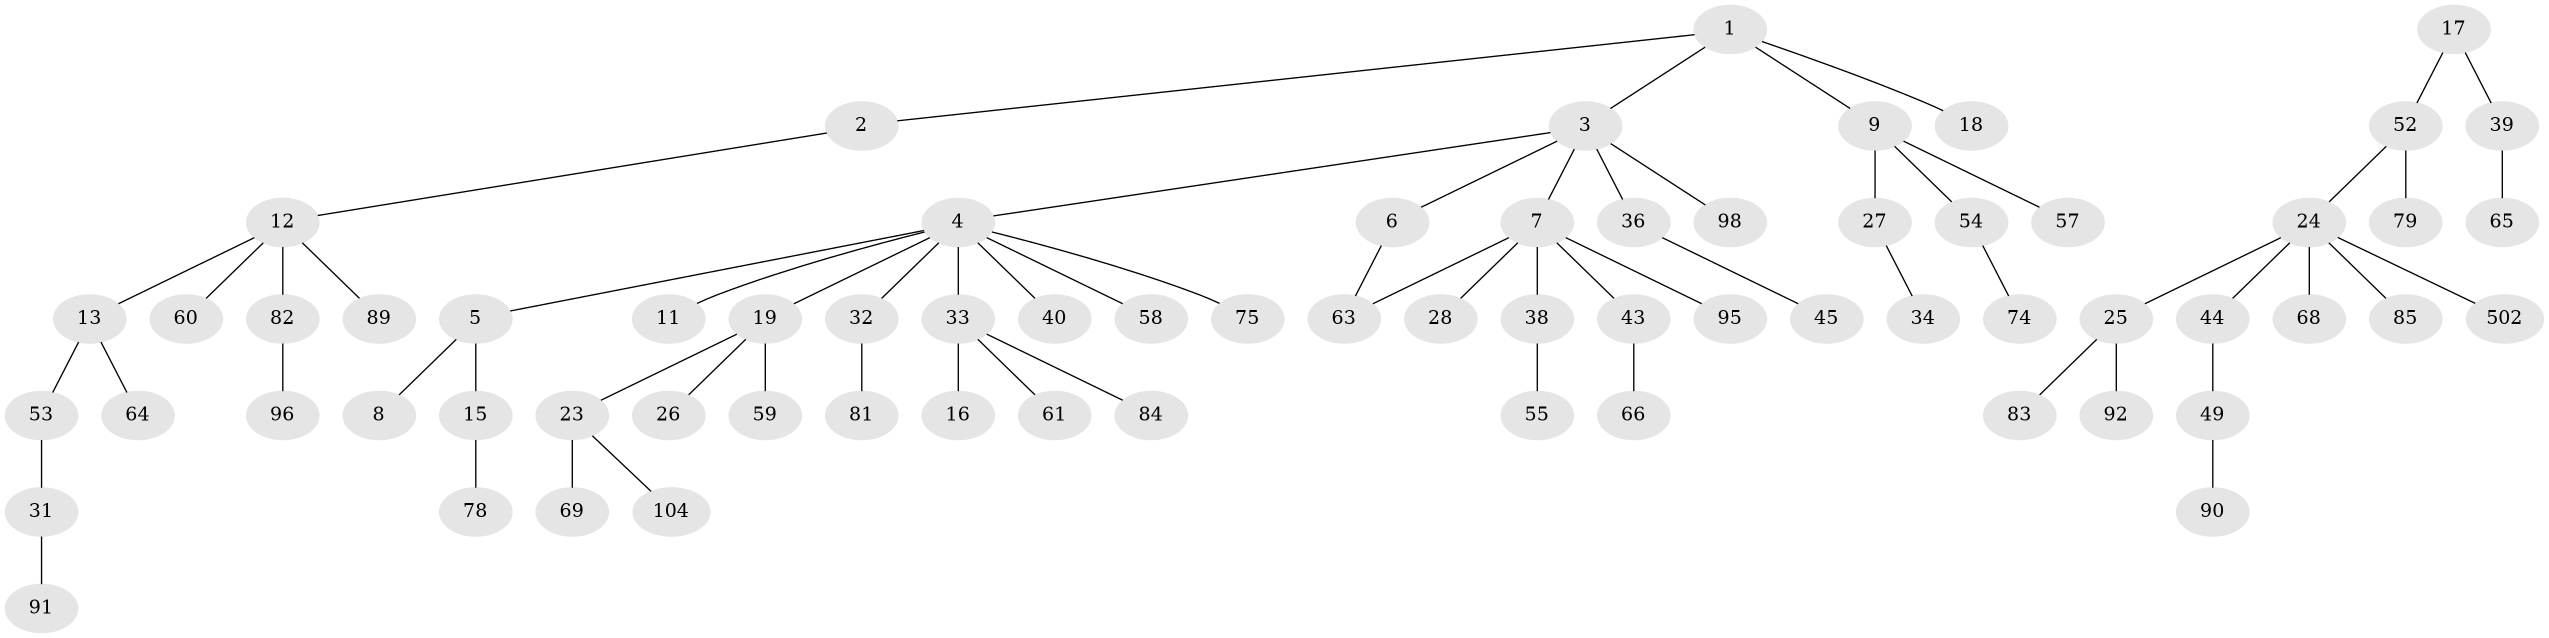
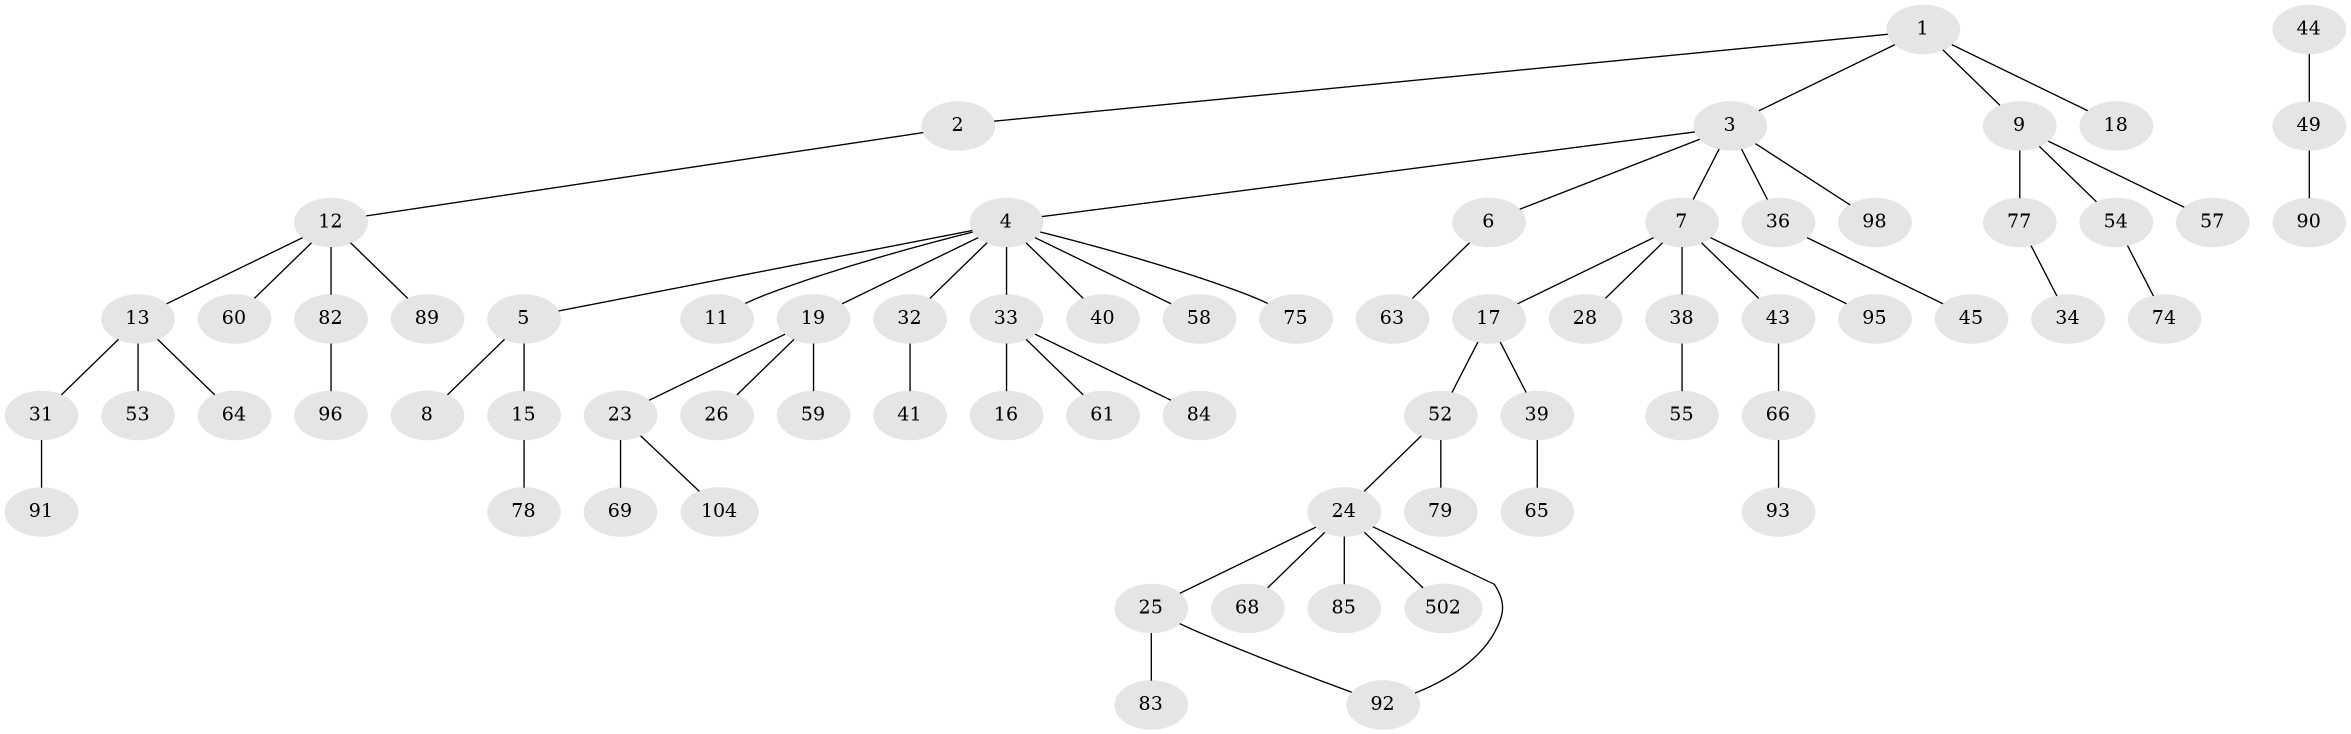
node "27": label "27" -> "77"
edge "7" -- "63": now "7" -- "17"
edge "24" -- "44": now "24" -- "92"
node "81": label "81" -> "41"
edge "53" -- "31": now "13" -- "31"
node "93": added
